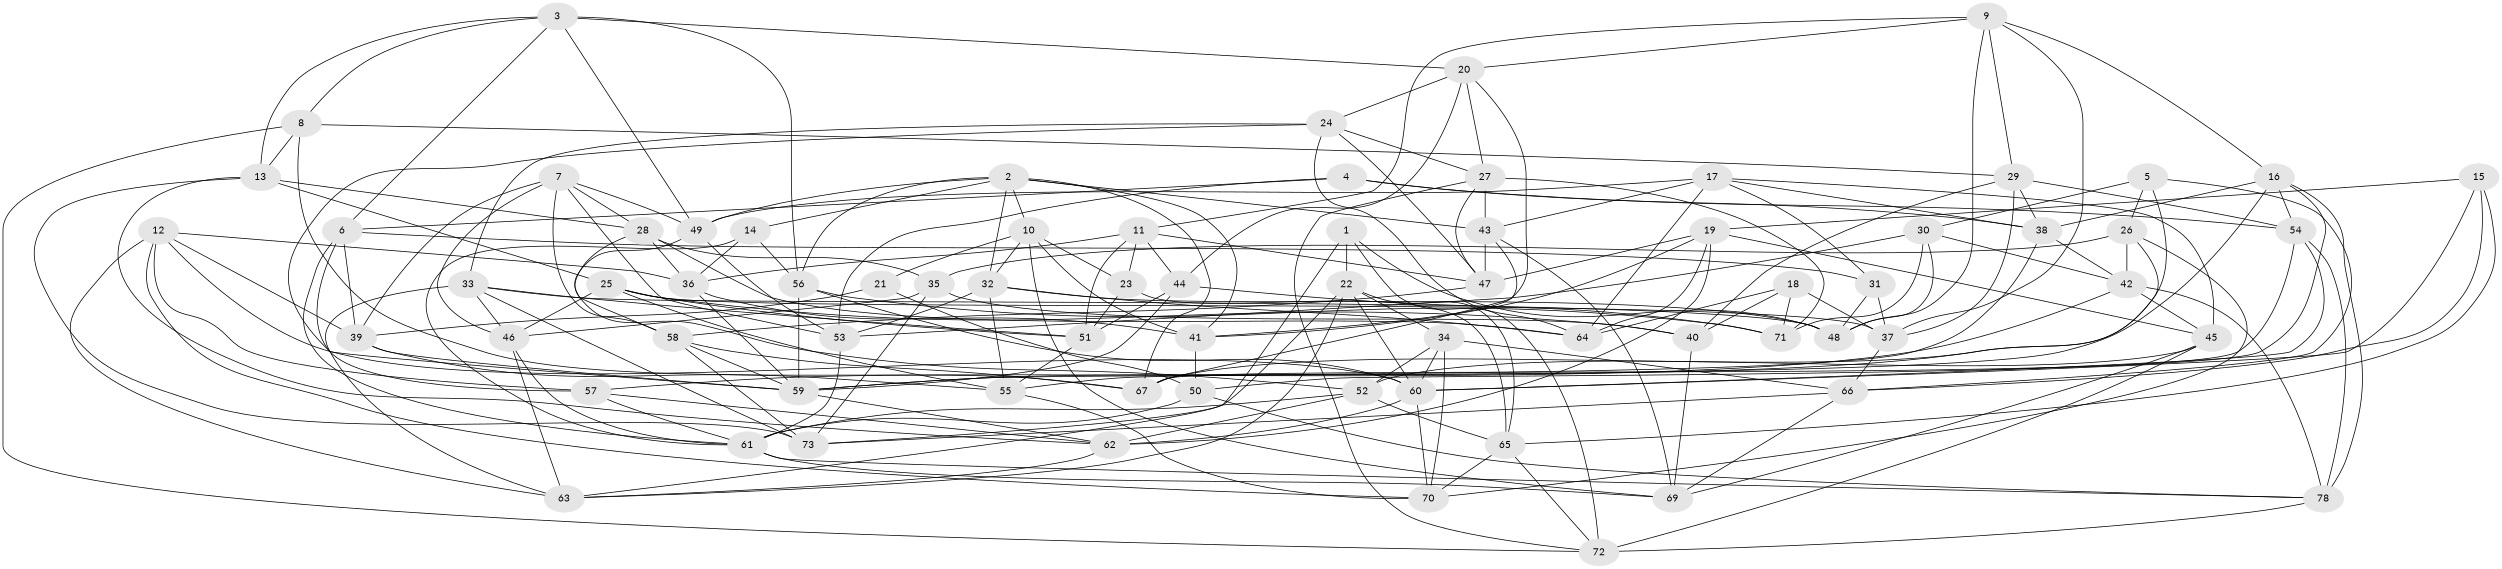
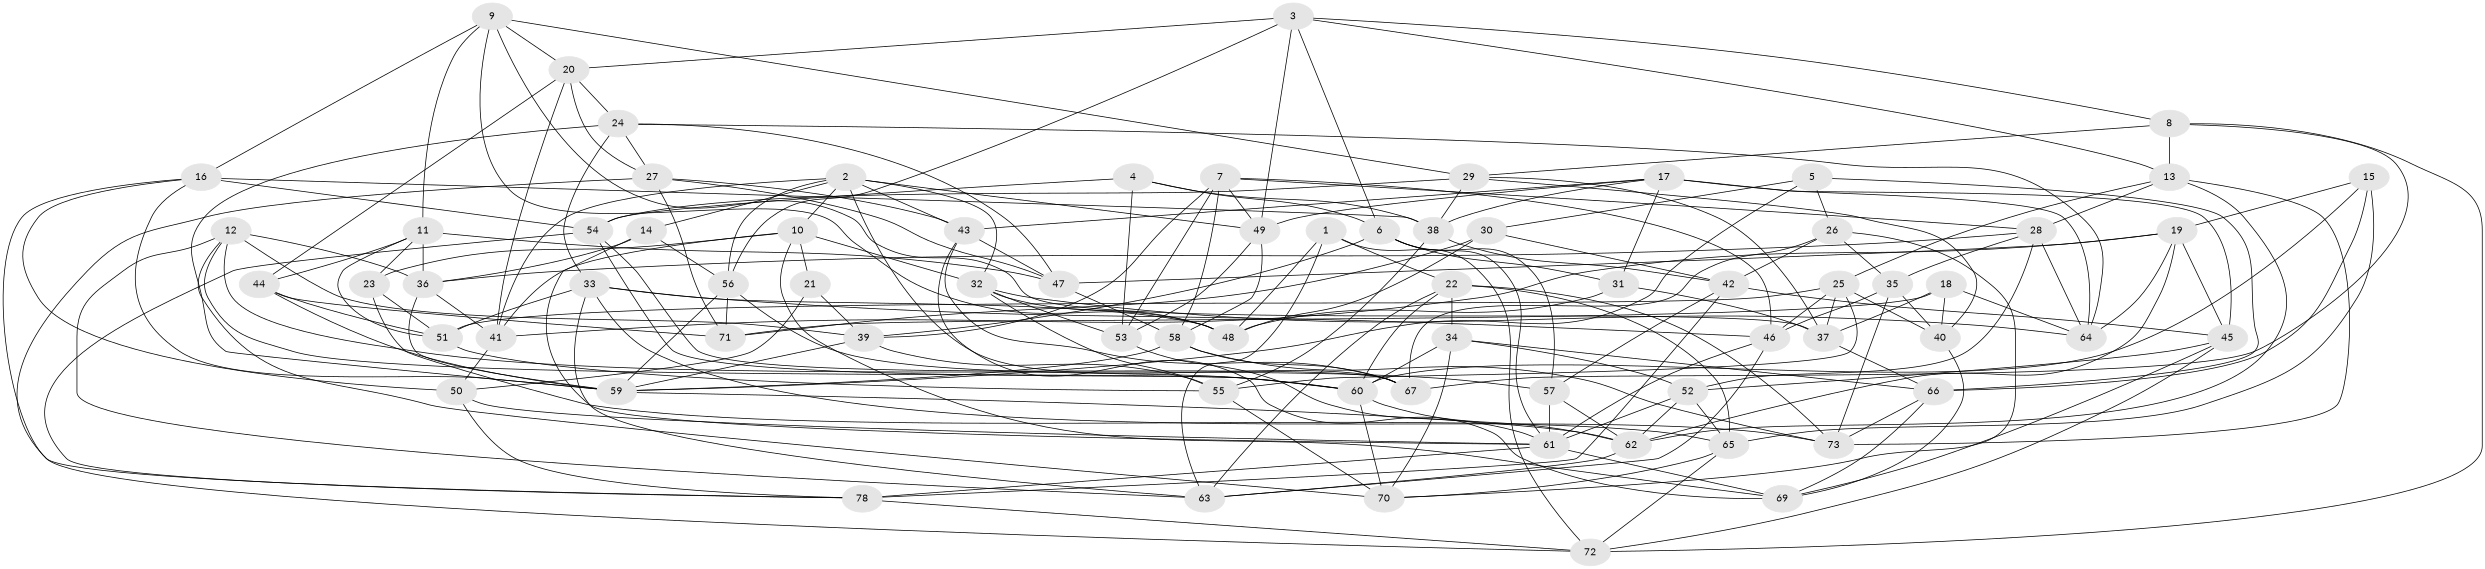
edge "30" -- "53": removed
